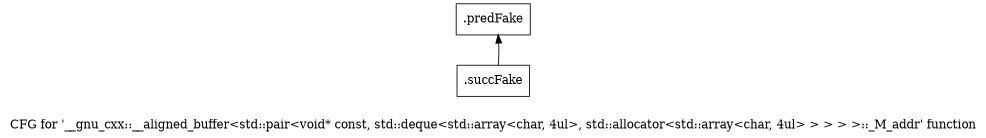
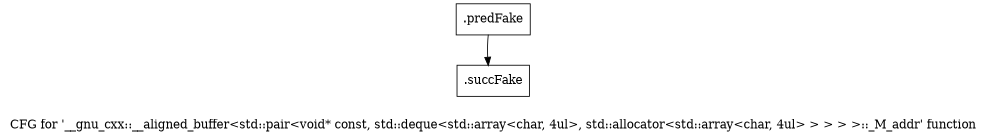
edge ".succFake" -> ".predFake": reversed
